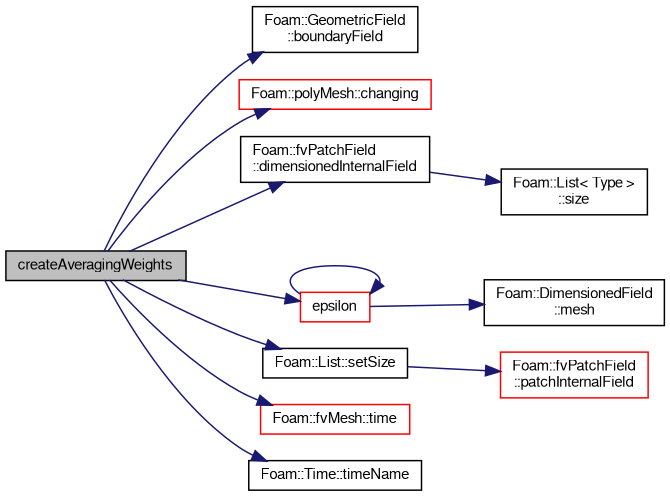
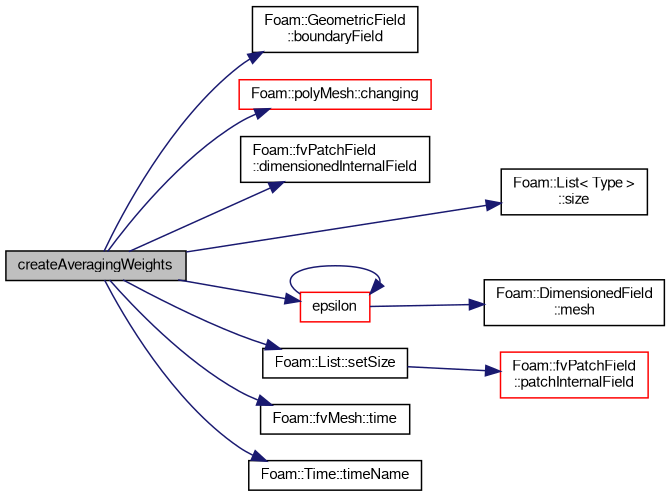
edge "Foam::fvPatchField ::dimensionedInternalField" -> "Foam::List< Type > ::size": now "createAveragingWeights" -> "Foam::List< Type > ::size"
node "Foam::fvMesh::time": color red -> black
